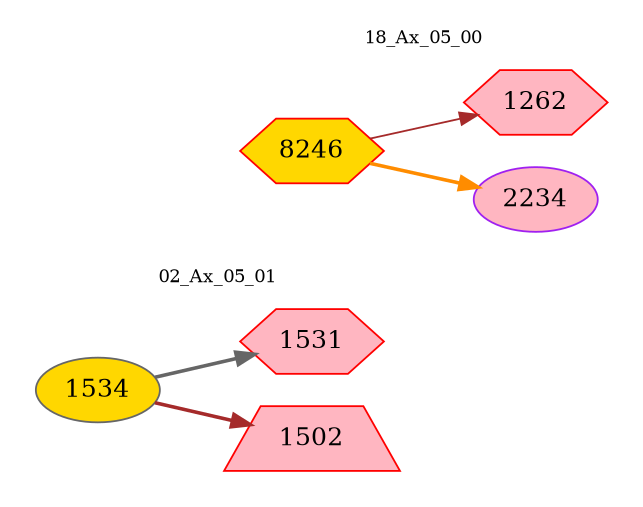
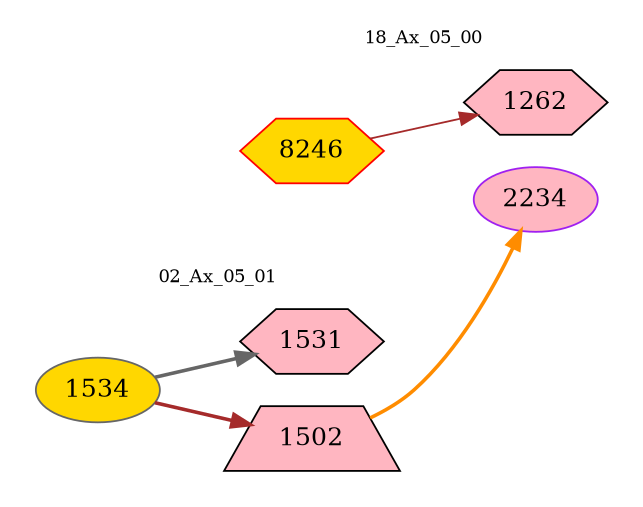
node "1262": color red -> black
edge "8246" -> "2234": now "1502" -> "2234"
node "1531": color red -> black
node "1502": color red -> black
